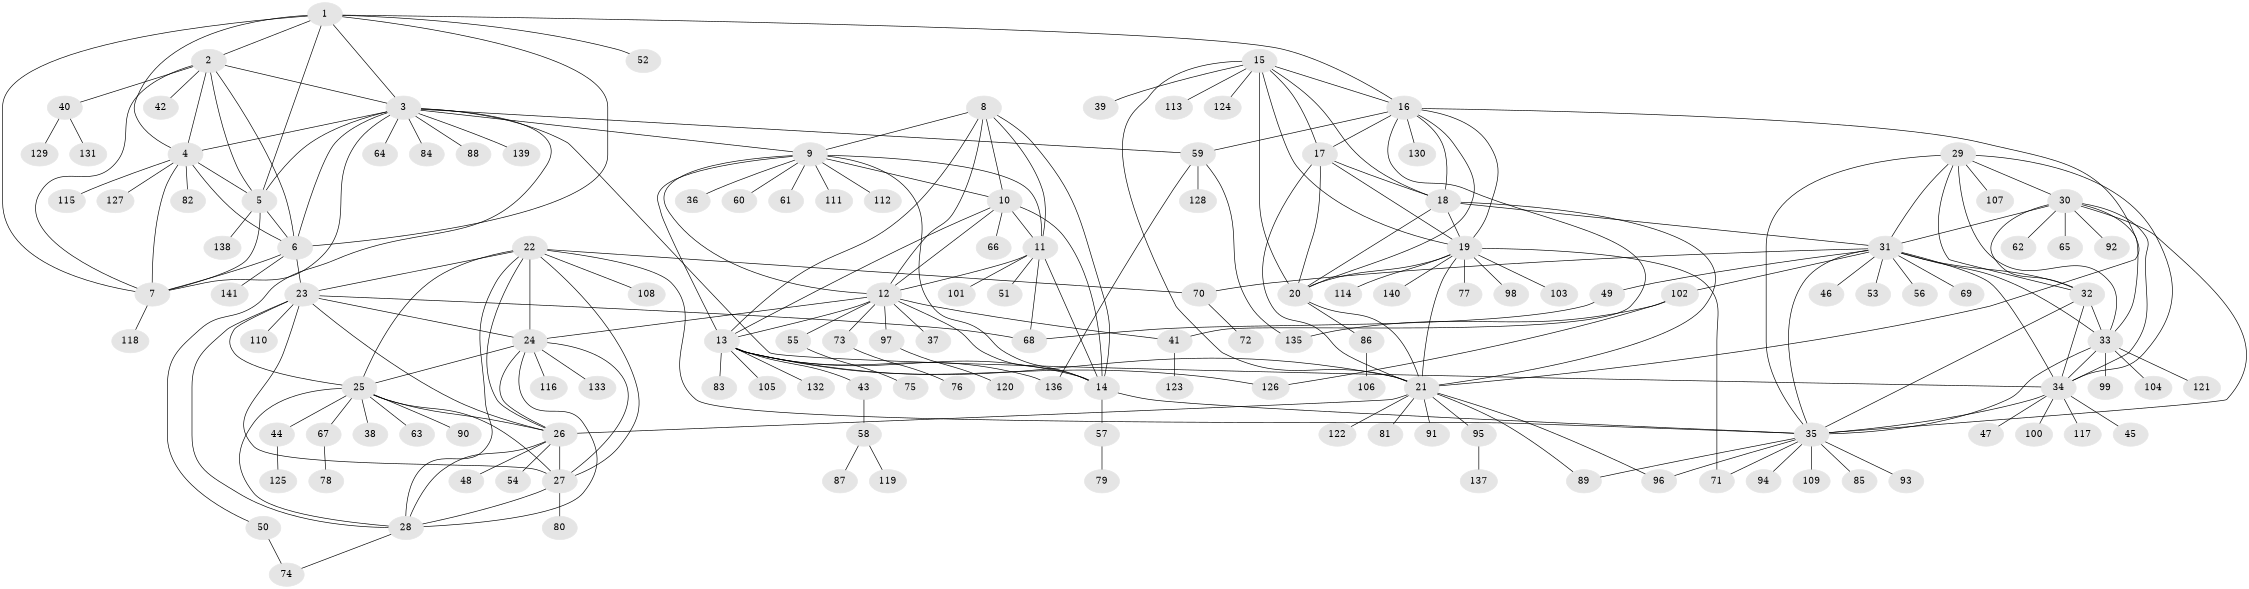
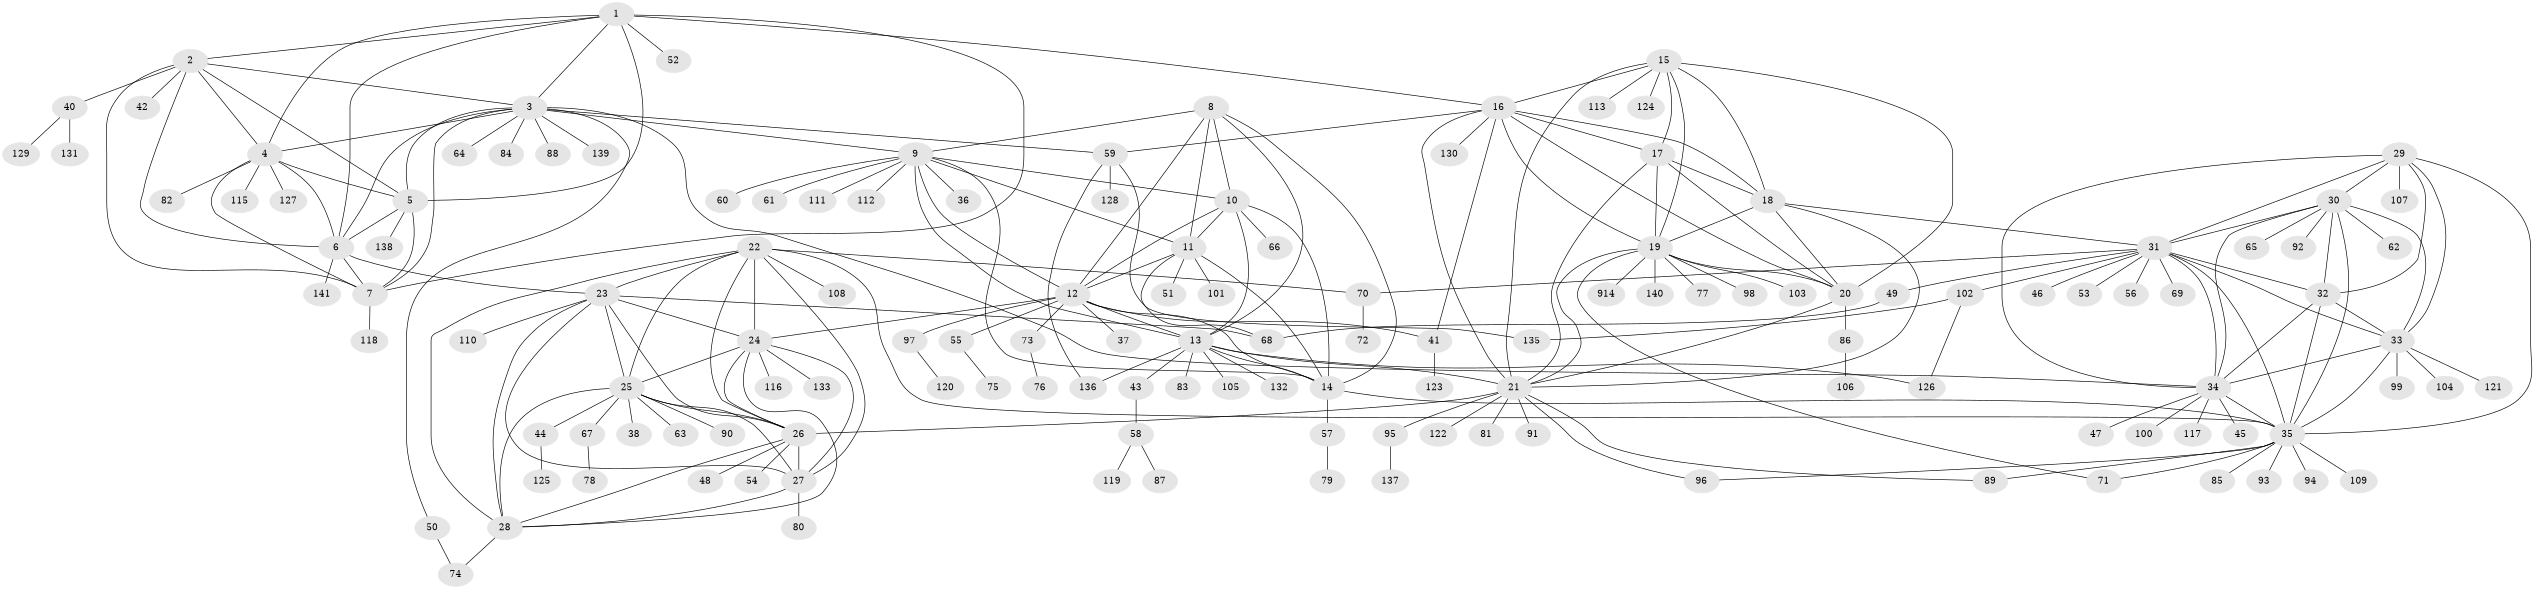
node "39": removed
node "114": label "114" -> "914"
